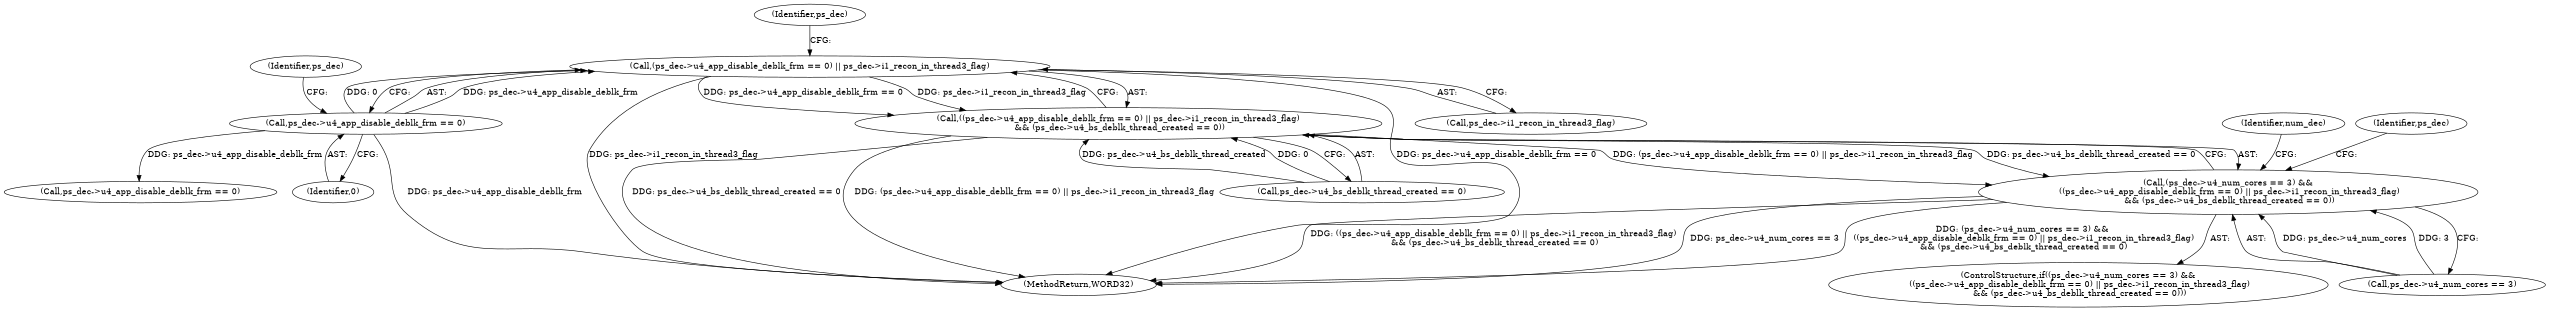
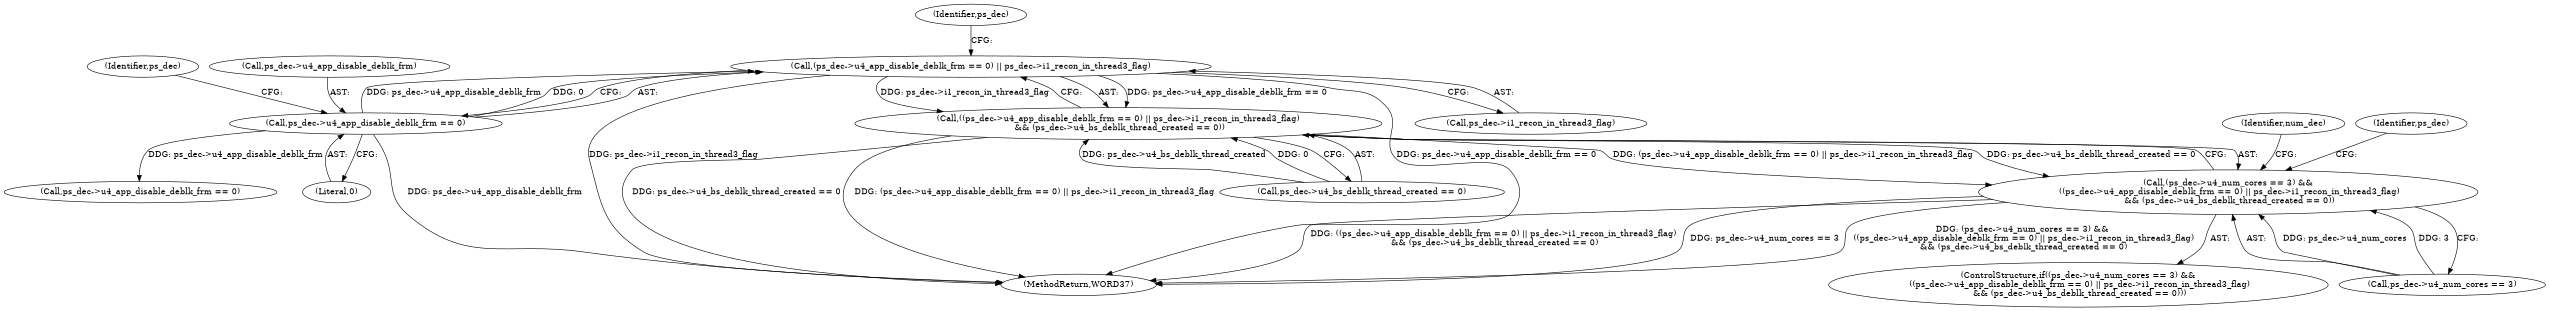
node "(Call,ps_dec->u4_app_disable_deblk_frm)": added
node "(Identifier,0)": label "(Identifier,0)" -> "(Literal,0)"
node "(MethodReturn,WORD32)": label "(MethodReturn,WORD32)" -> "(MethodReturn,WORD37)"
